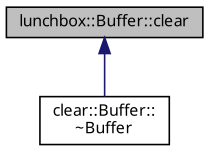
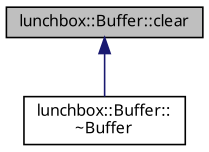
node "clear::Buffer:: ~Buffer": label "clear::Buffer:: ~Buffer" -> "lunchbox::Buffer:: ~Buffer"
